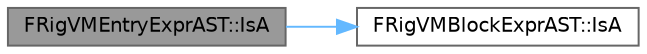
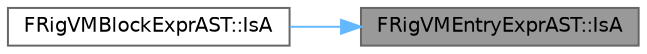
edge "FRigVMEntryExprAST::IsA" -> "FRigVMBlockExprAST::IsA": reversed
